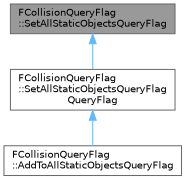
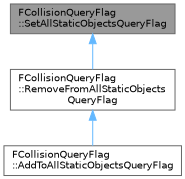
node "FCollisionQueryFlag ::SetAllStaticObjectsQueryFlag QueryFlag": label "FCollisionQueryFlag ::SetAllStaticObjectsQueryFlag QueryFlag" -> "FCollisionQueryFlag ::RemoveFromAllStaticObjects QueryFlag"
